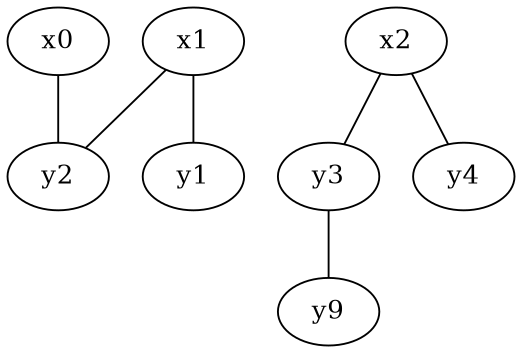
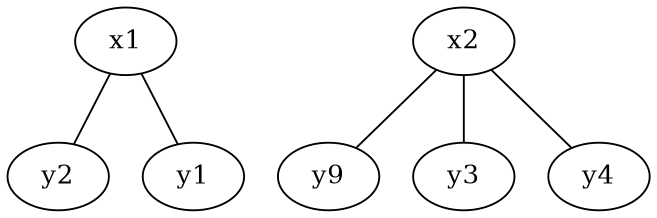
node "x0": removed
edge "y3" -- "y9": now "x2" -- "y9"
